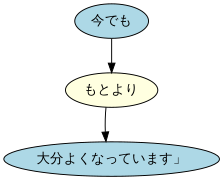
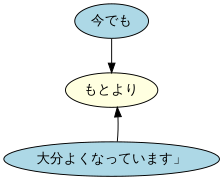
edge "もとより" -> "大分よくなっています」": reversed
